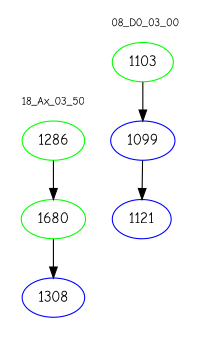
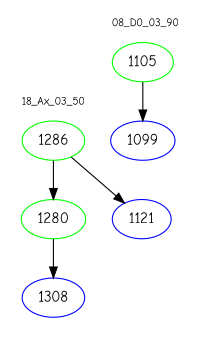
cluster "08_D0_03_00": label "08_D0_03_00" -> "08_D0_03_90"
node "1103": label "1103" -> "1105"
edge "1099" -> "1121": now "1286" -> "1121"
node "1680": label "1680" -> "1280"
